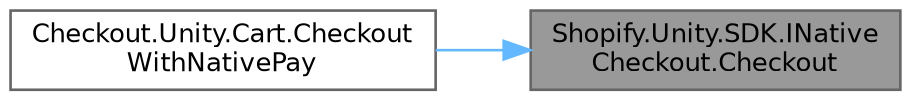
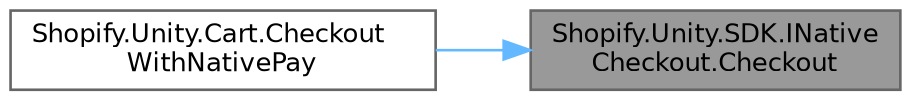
node "Checkout.Unity.Cart.Checkout WithNativePay": label "Checkout.Unity.Cart.Checkout WithNativePay" -> "Shopify.Unity.Cart.Checkout WithNativePay"
